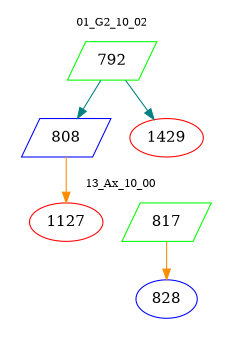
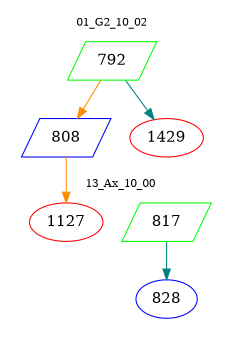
edge "792" -> "808": color teal -> darkorange
edge "817" -> "828": color darkorange -> teal
